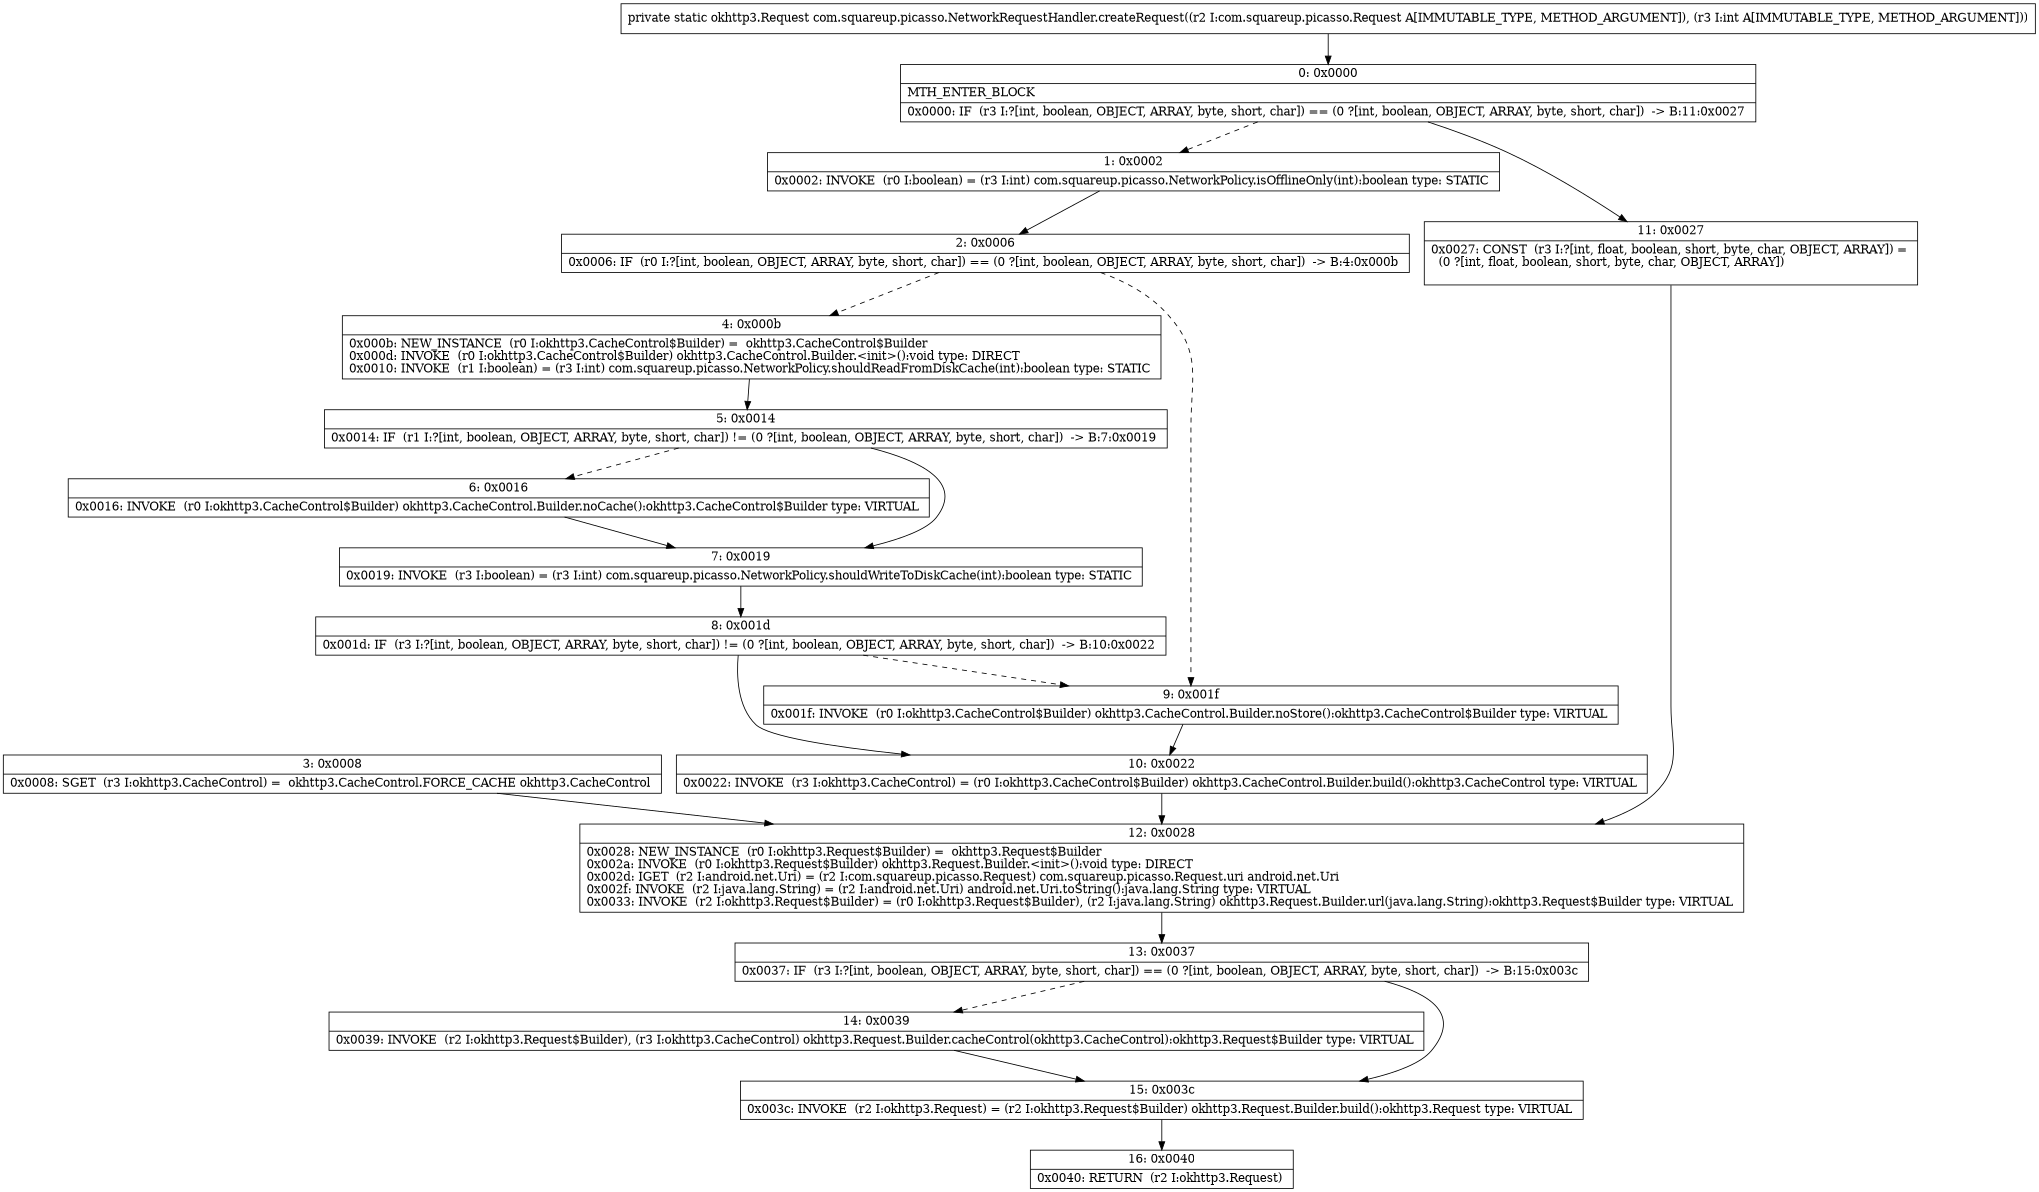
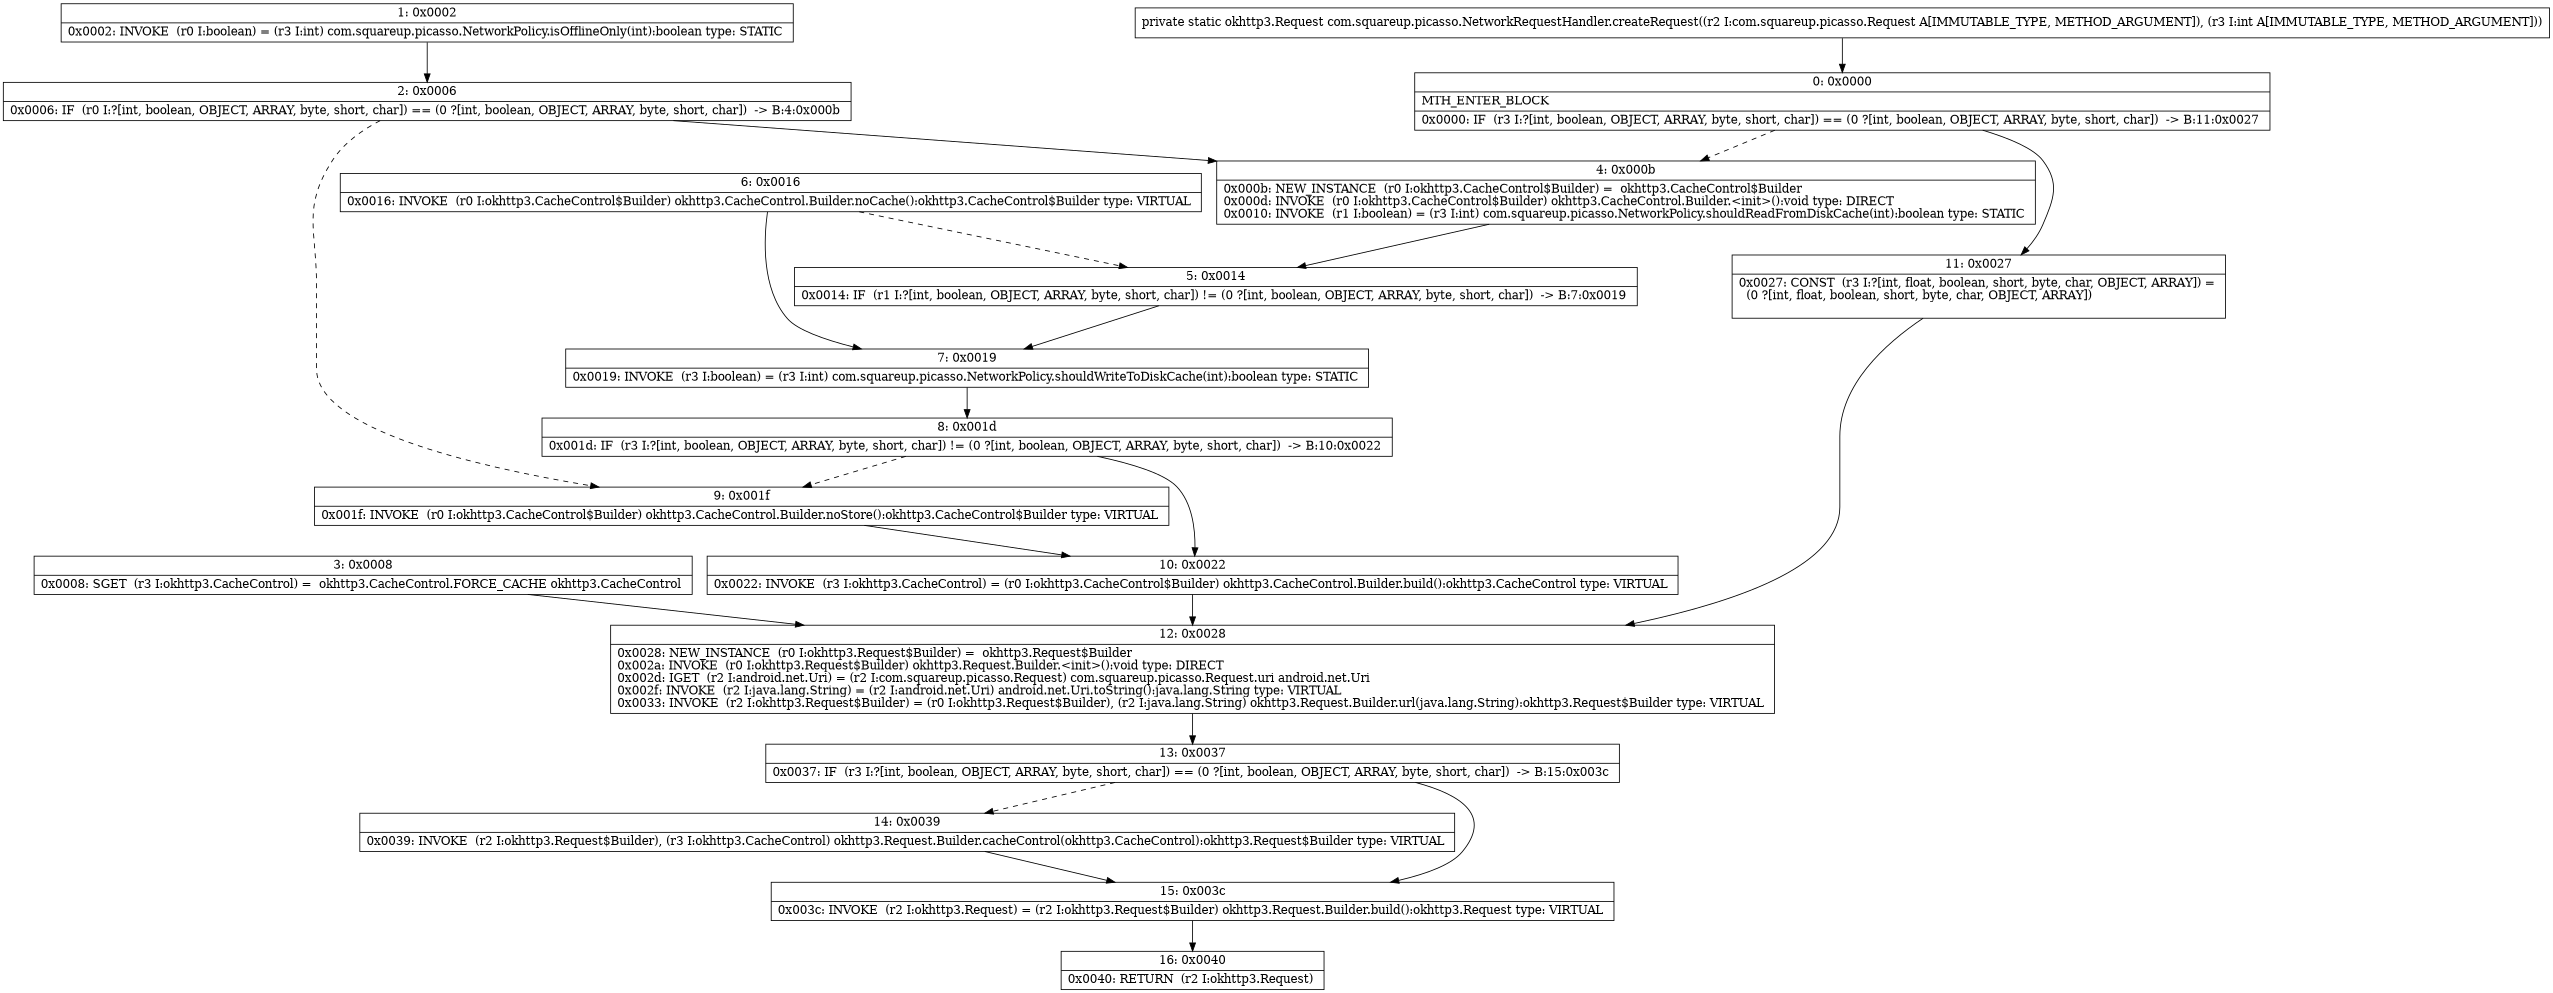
edge "0: 0x0000" -> "1: 0x0002": now "0: 0x0000" -> "4: 0x000b"
edge "2: 0x0006" -> "4: 0x000b": style dashed -> solid
edge "5: 0x0014" -> "6: 0x0016": reversed
